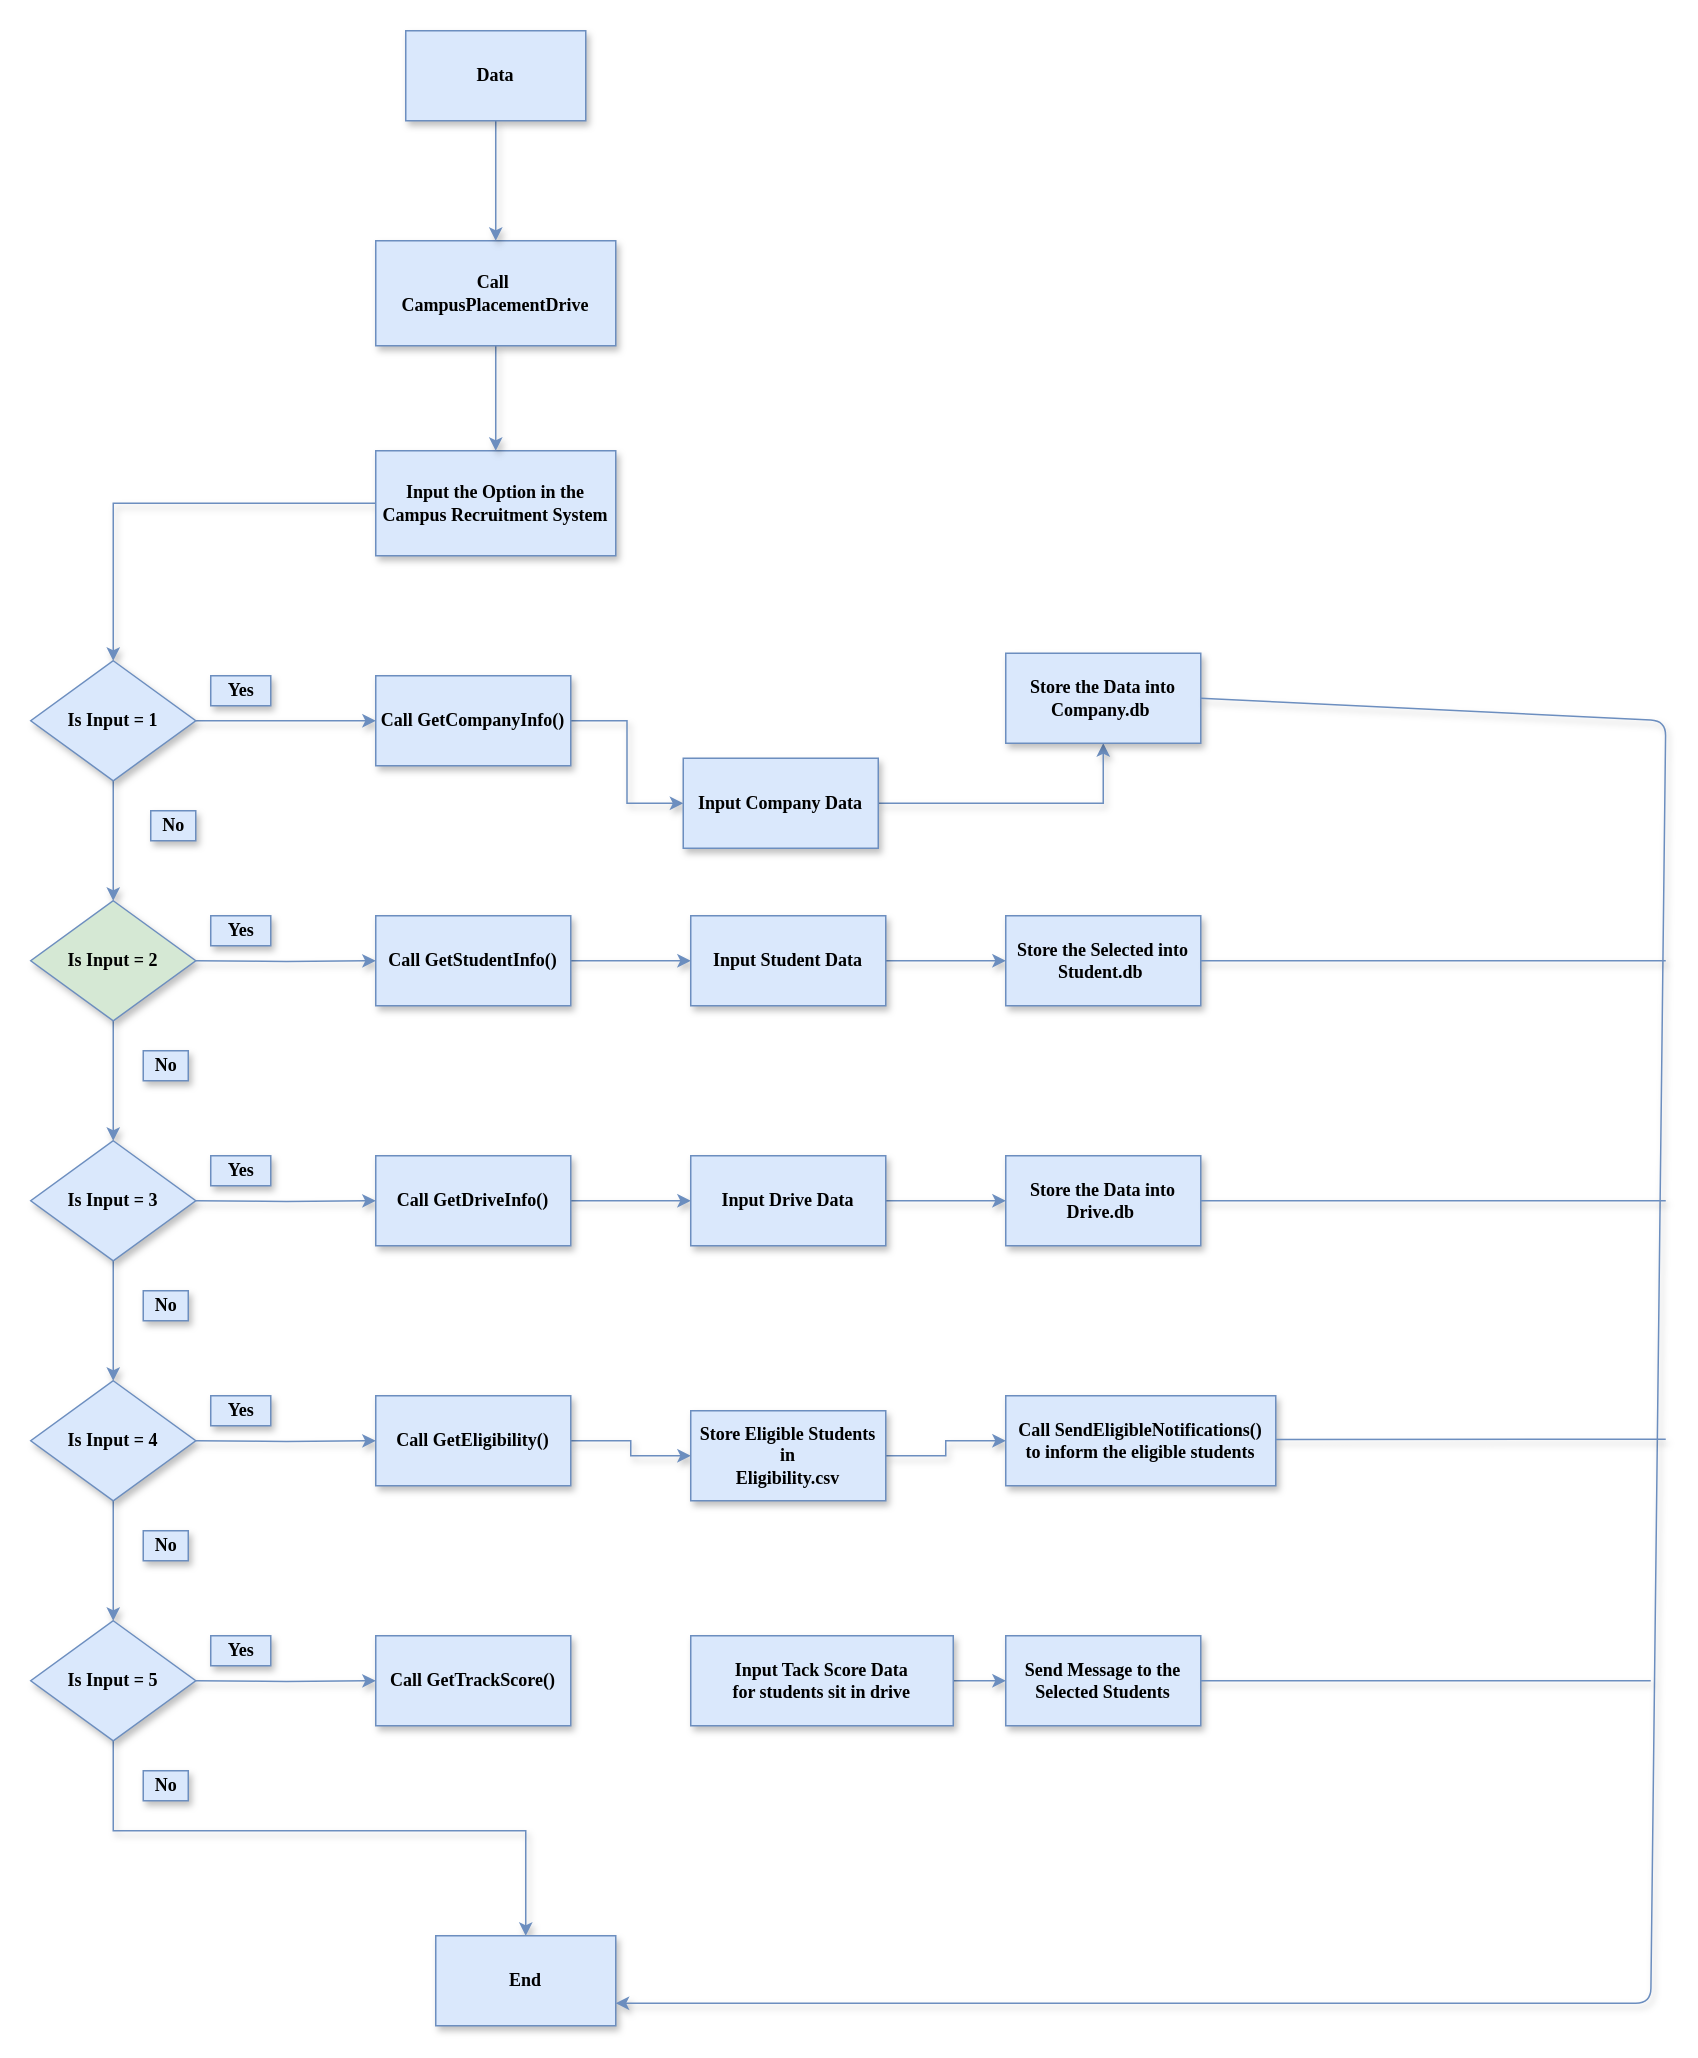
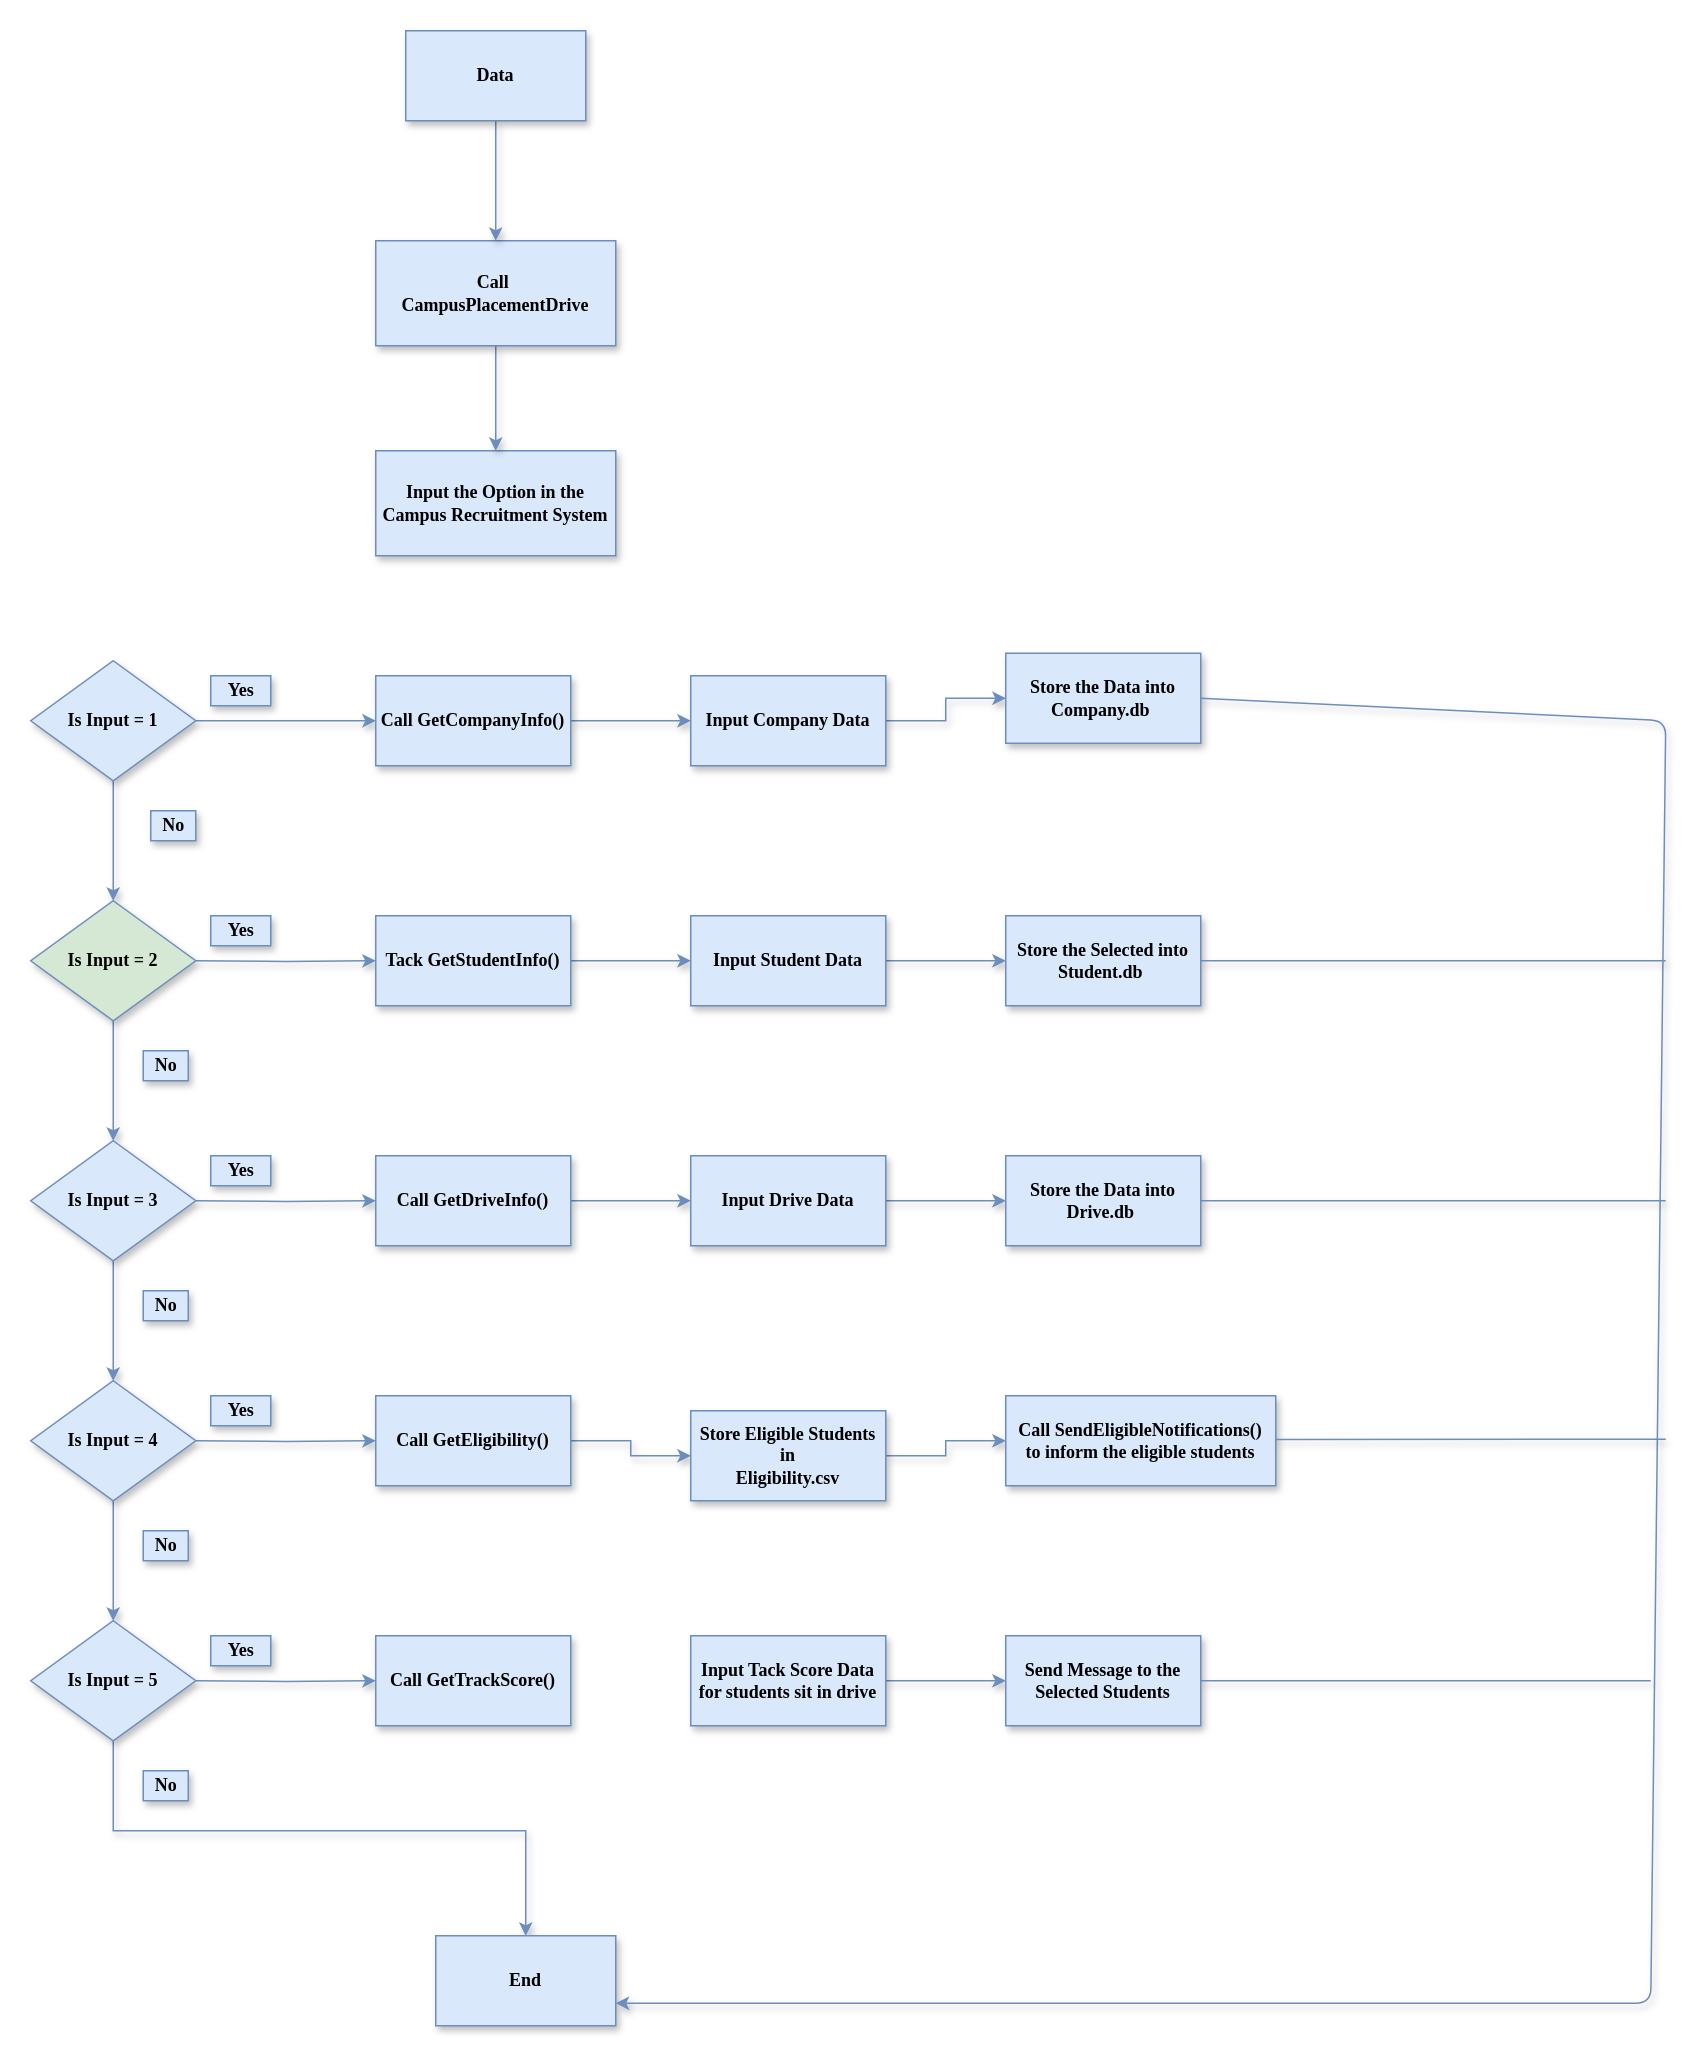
edge "Input the Option in the Campus Recruitment System" -> "Is Input = 1": removed
node "Input Company Data": moved (781, 803) -> (788, 721)
node "Call GetStudentInfo()": label "Call GetStudentInfo()" -> "Tack GetStudentInfo()"
node "Input Tack Score Datafor students sit in drive": size 263x90 -> 195x90
